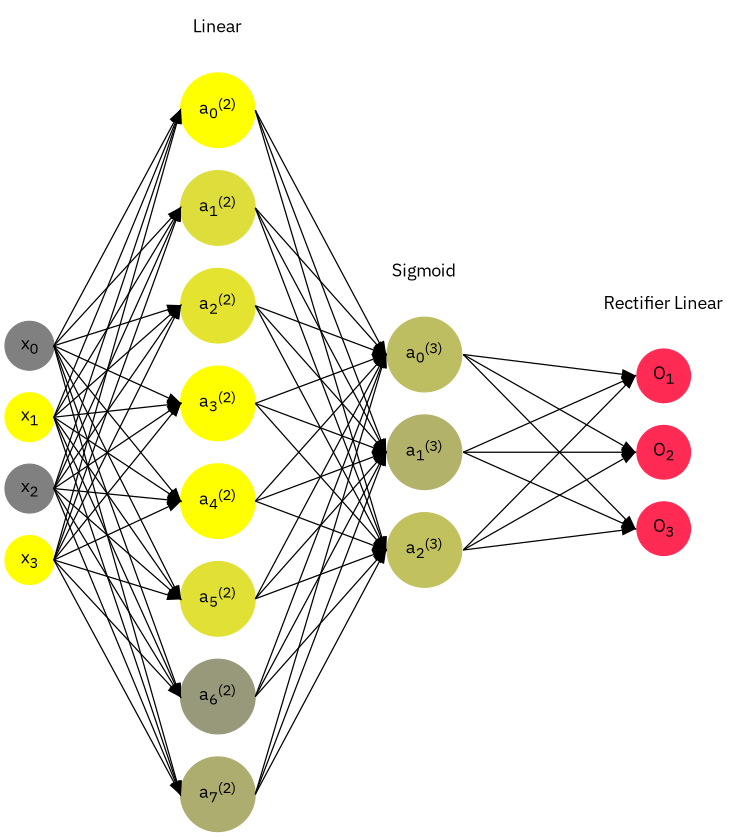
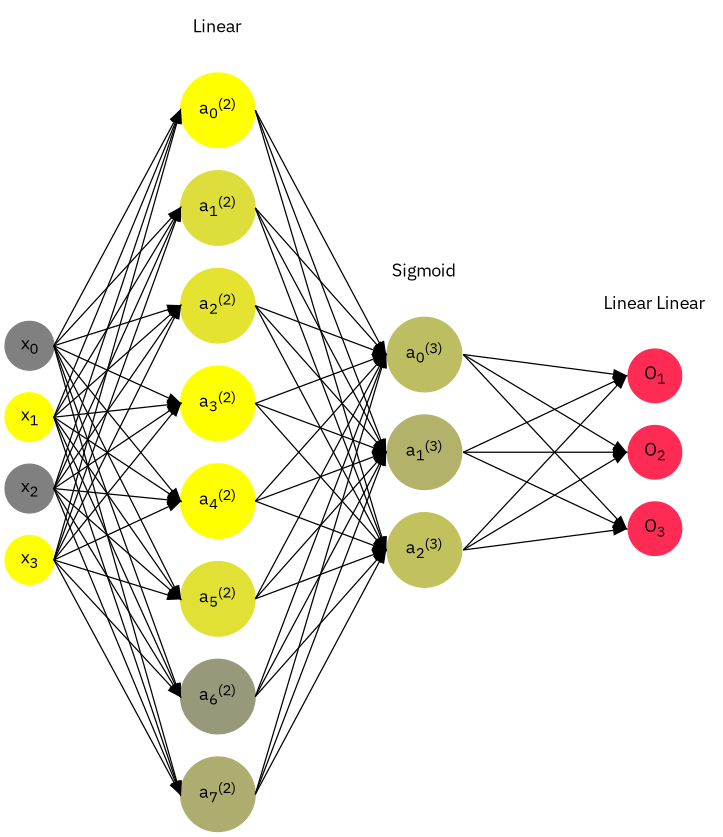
node "Rectifier Linear": label "Rectifier Linear" -> "Linear Linear"
